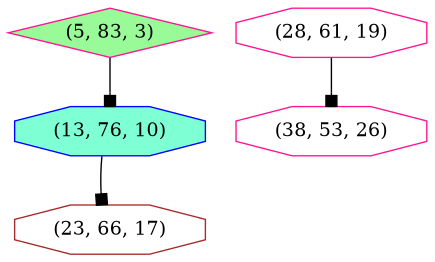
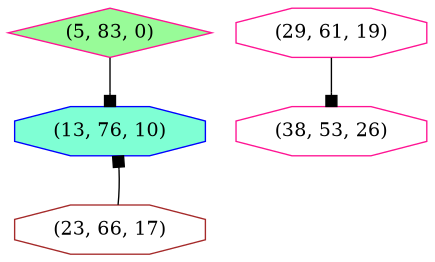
node "(5, 83, 3)": label "(5, 83, 3)" -> "(5, 83, 0)"
node "(28, 61, 19)": label "(28, 61, 19)" -> "(29, 61, 19)"
edge "(13, 76, 10)" -> "(23, 66, 17)": reversed
